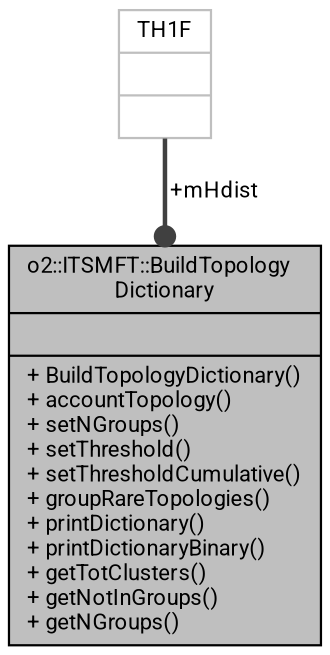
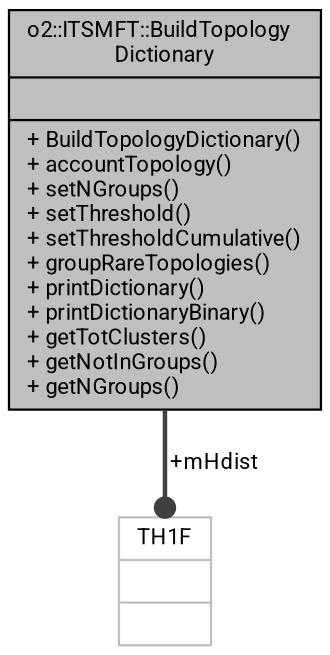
edge "TH1F" -> "o2::ITSMFT::BuildTopology": reversed
